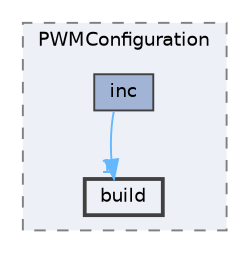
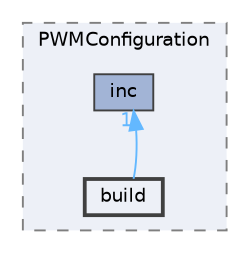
edge "inc" -> "build": reversed
